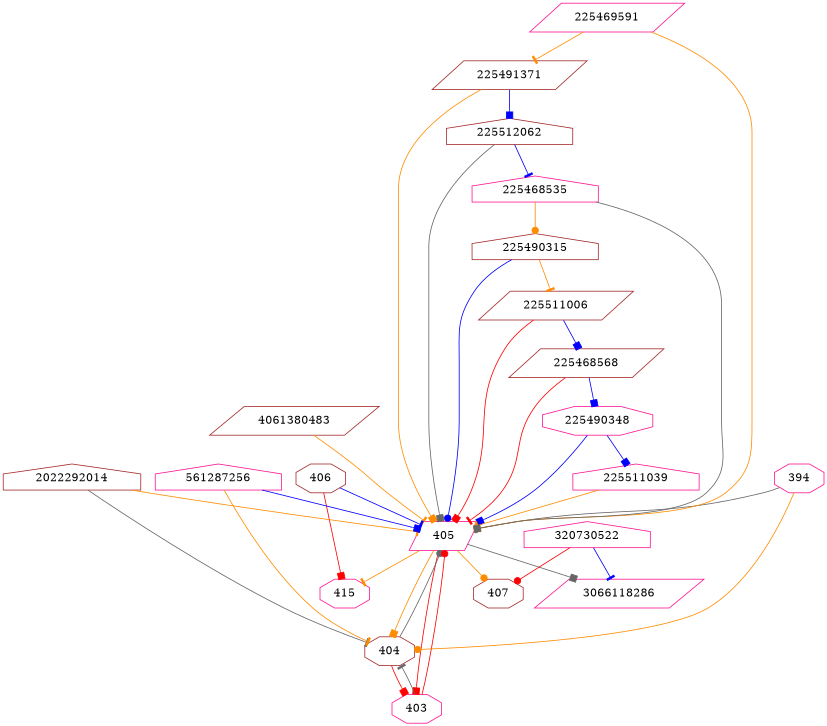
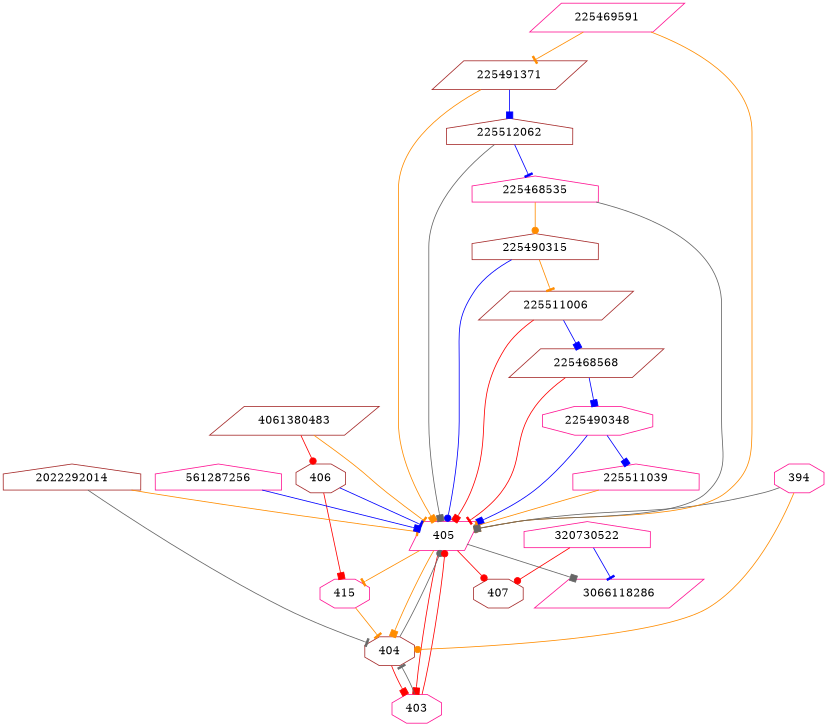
edge "4061380483" -> "406": added
edge "405" -> "407": color darkorange -> red
edge "561287256" -> "404": now "415" -> "404"
